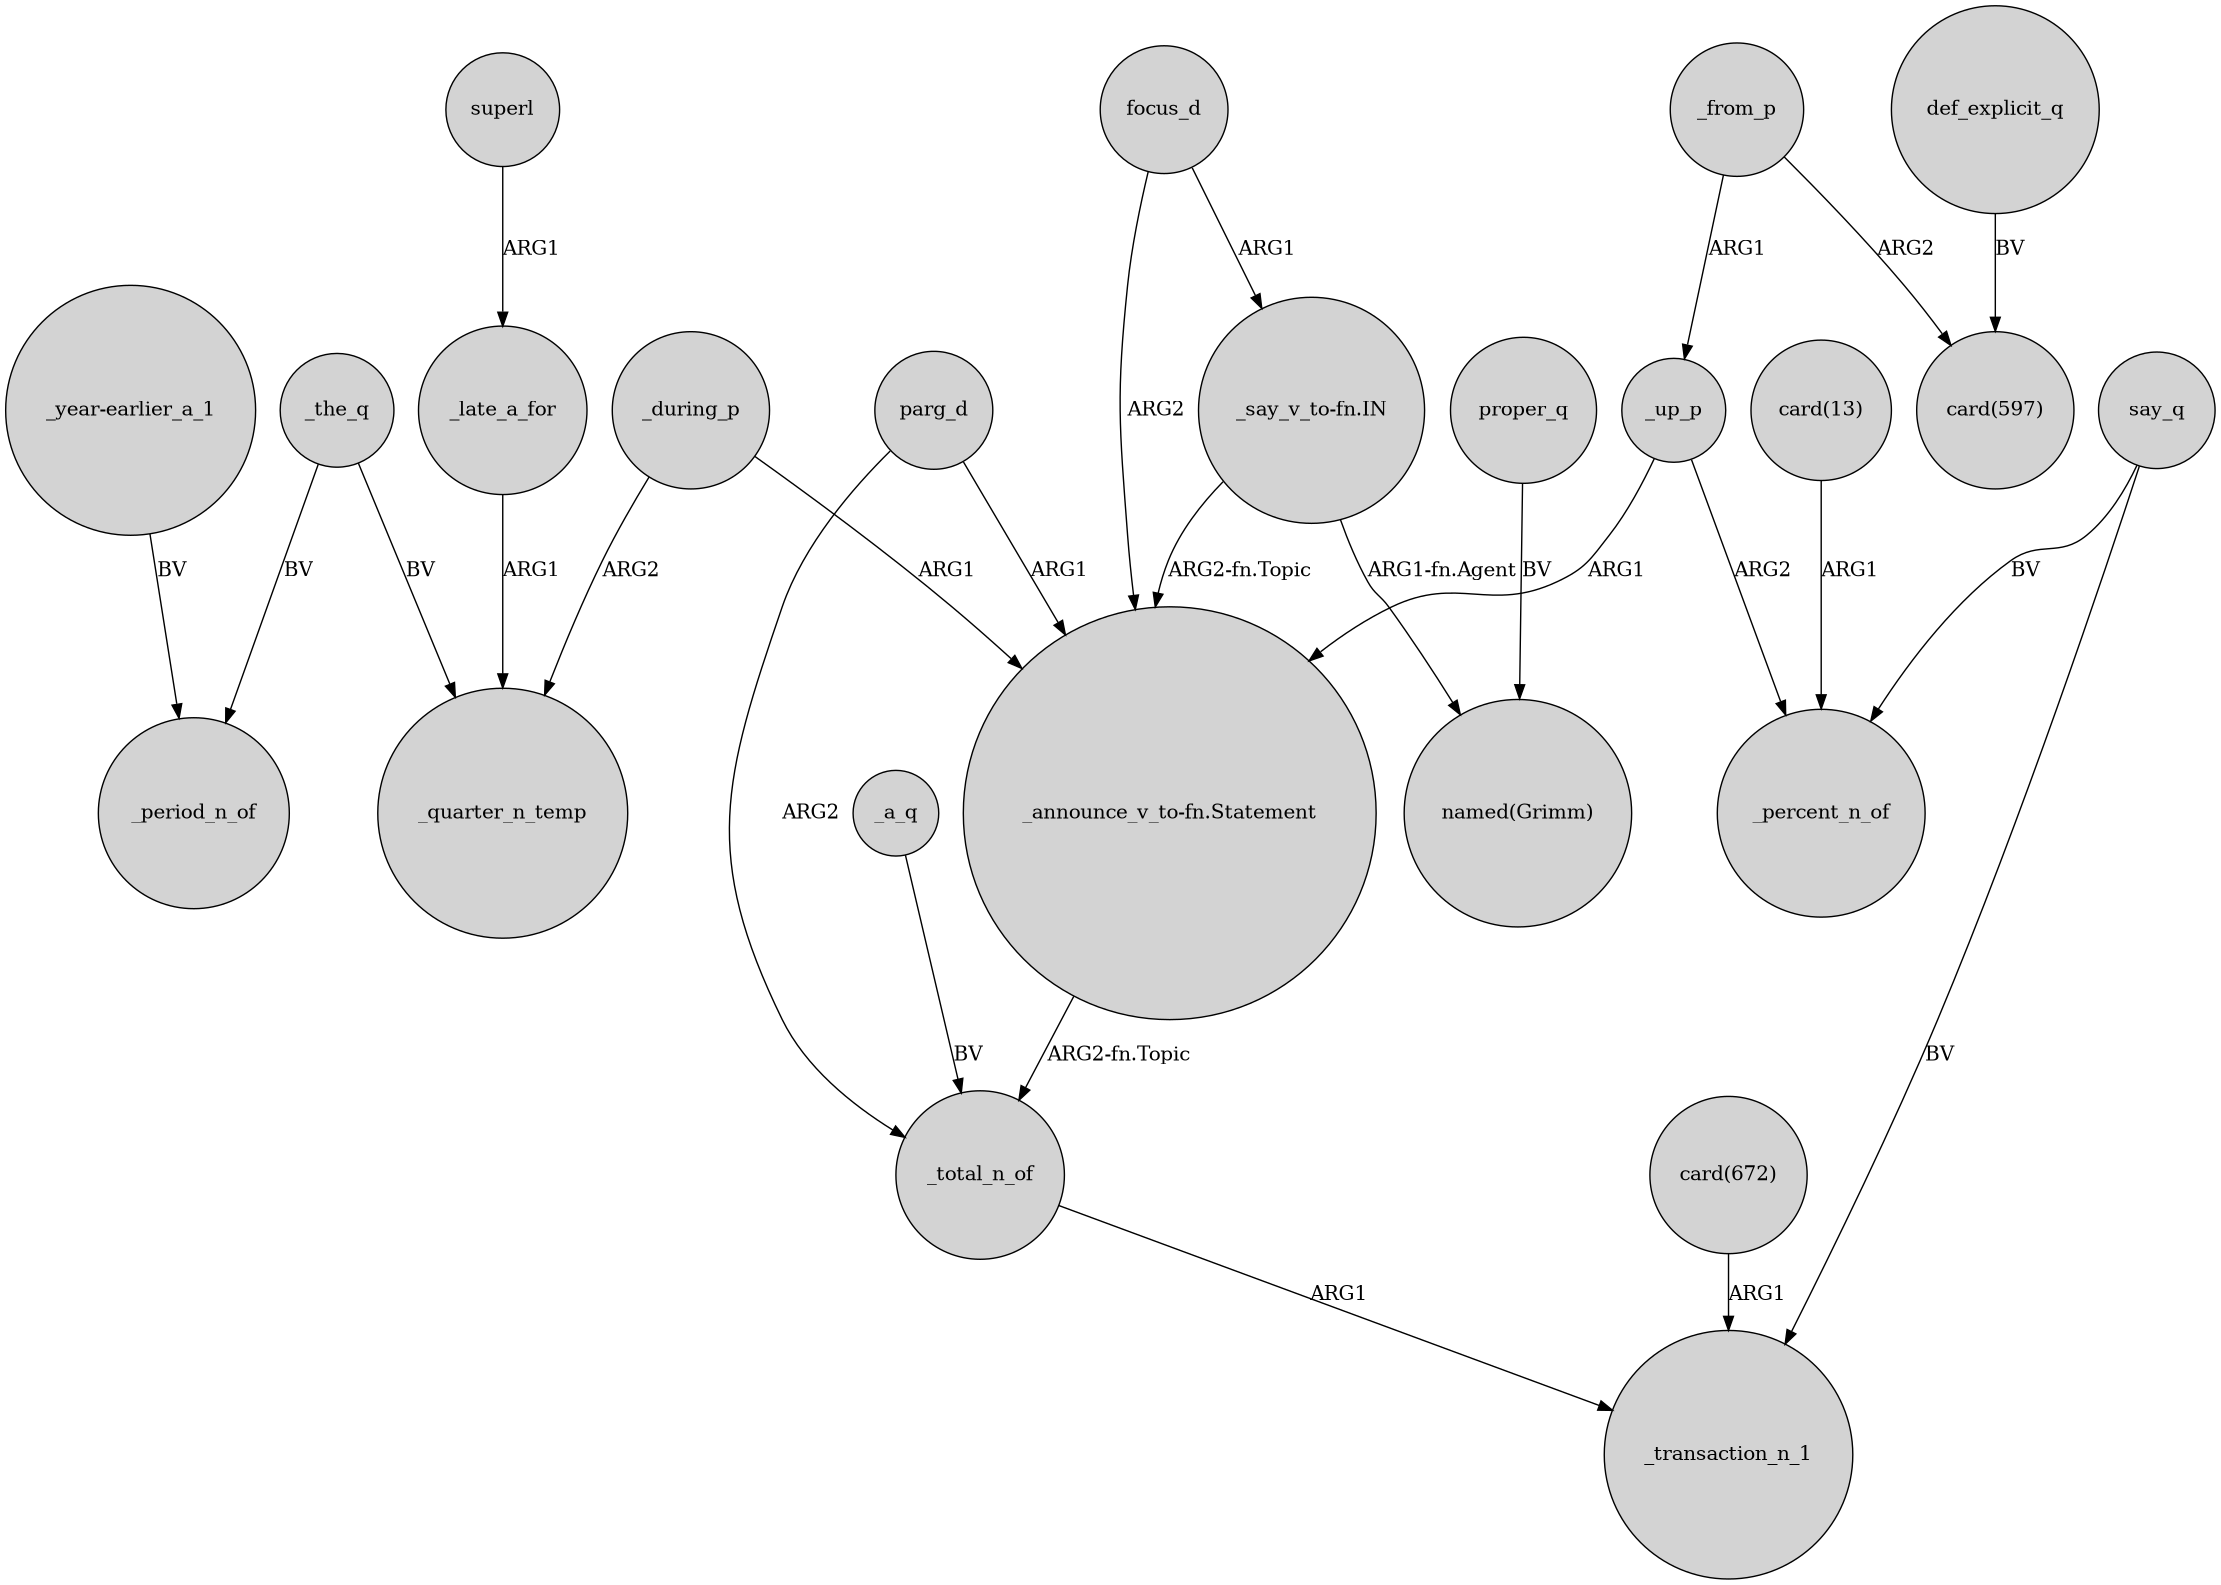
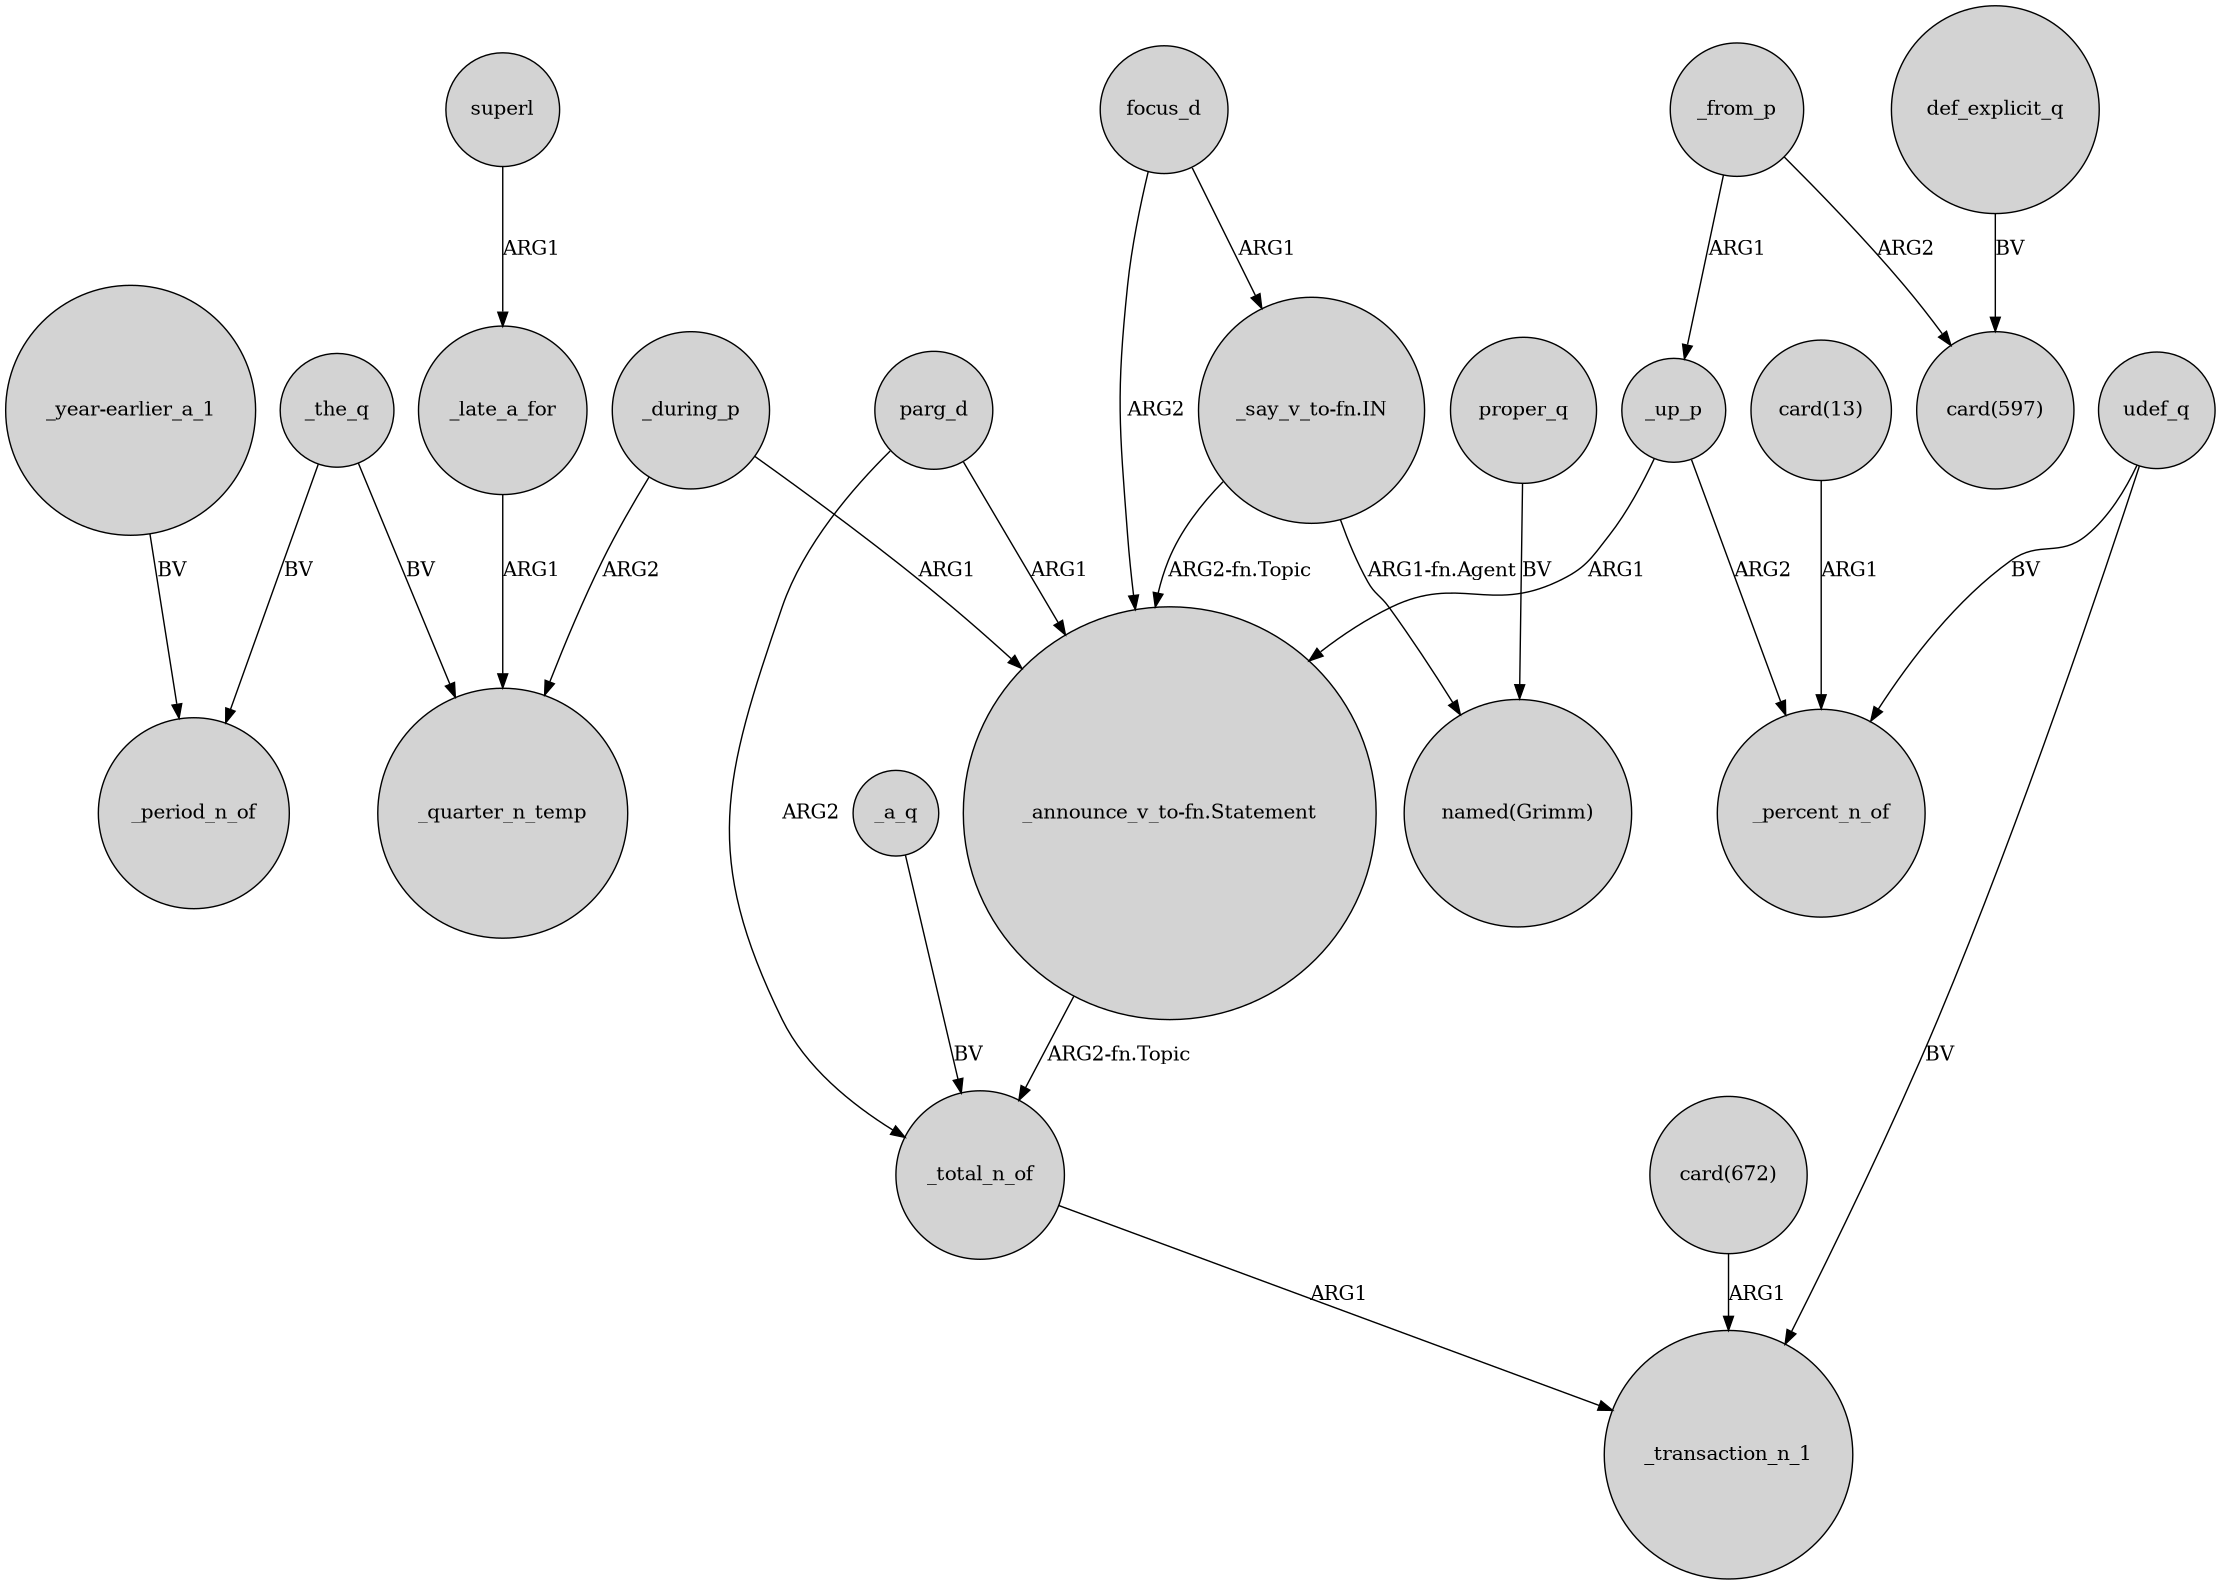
node "say_q": label "say_q" -> "udef_q"
